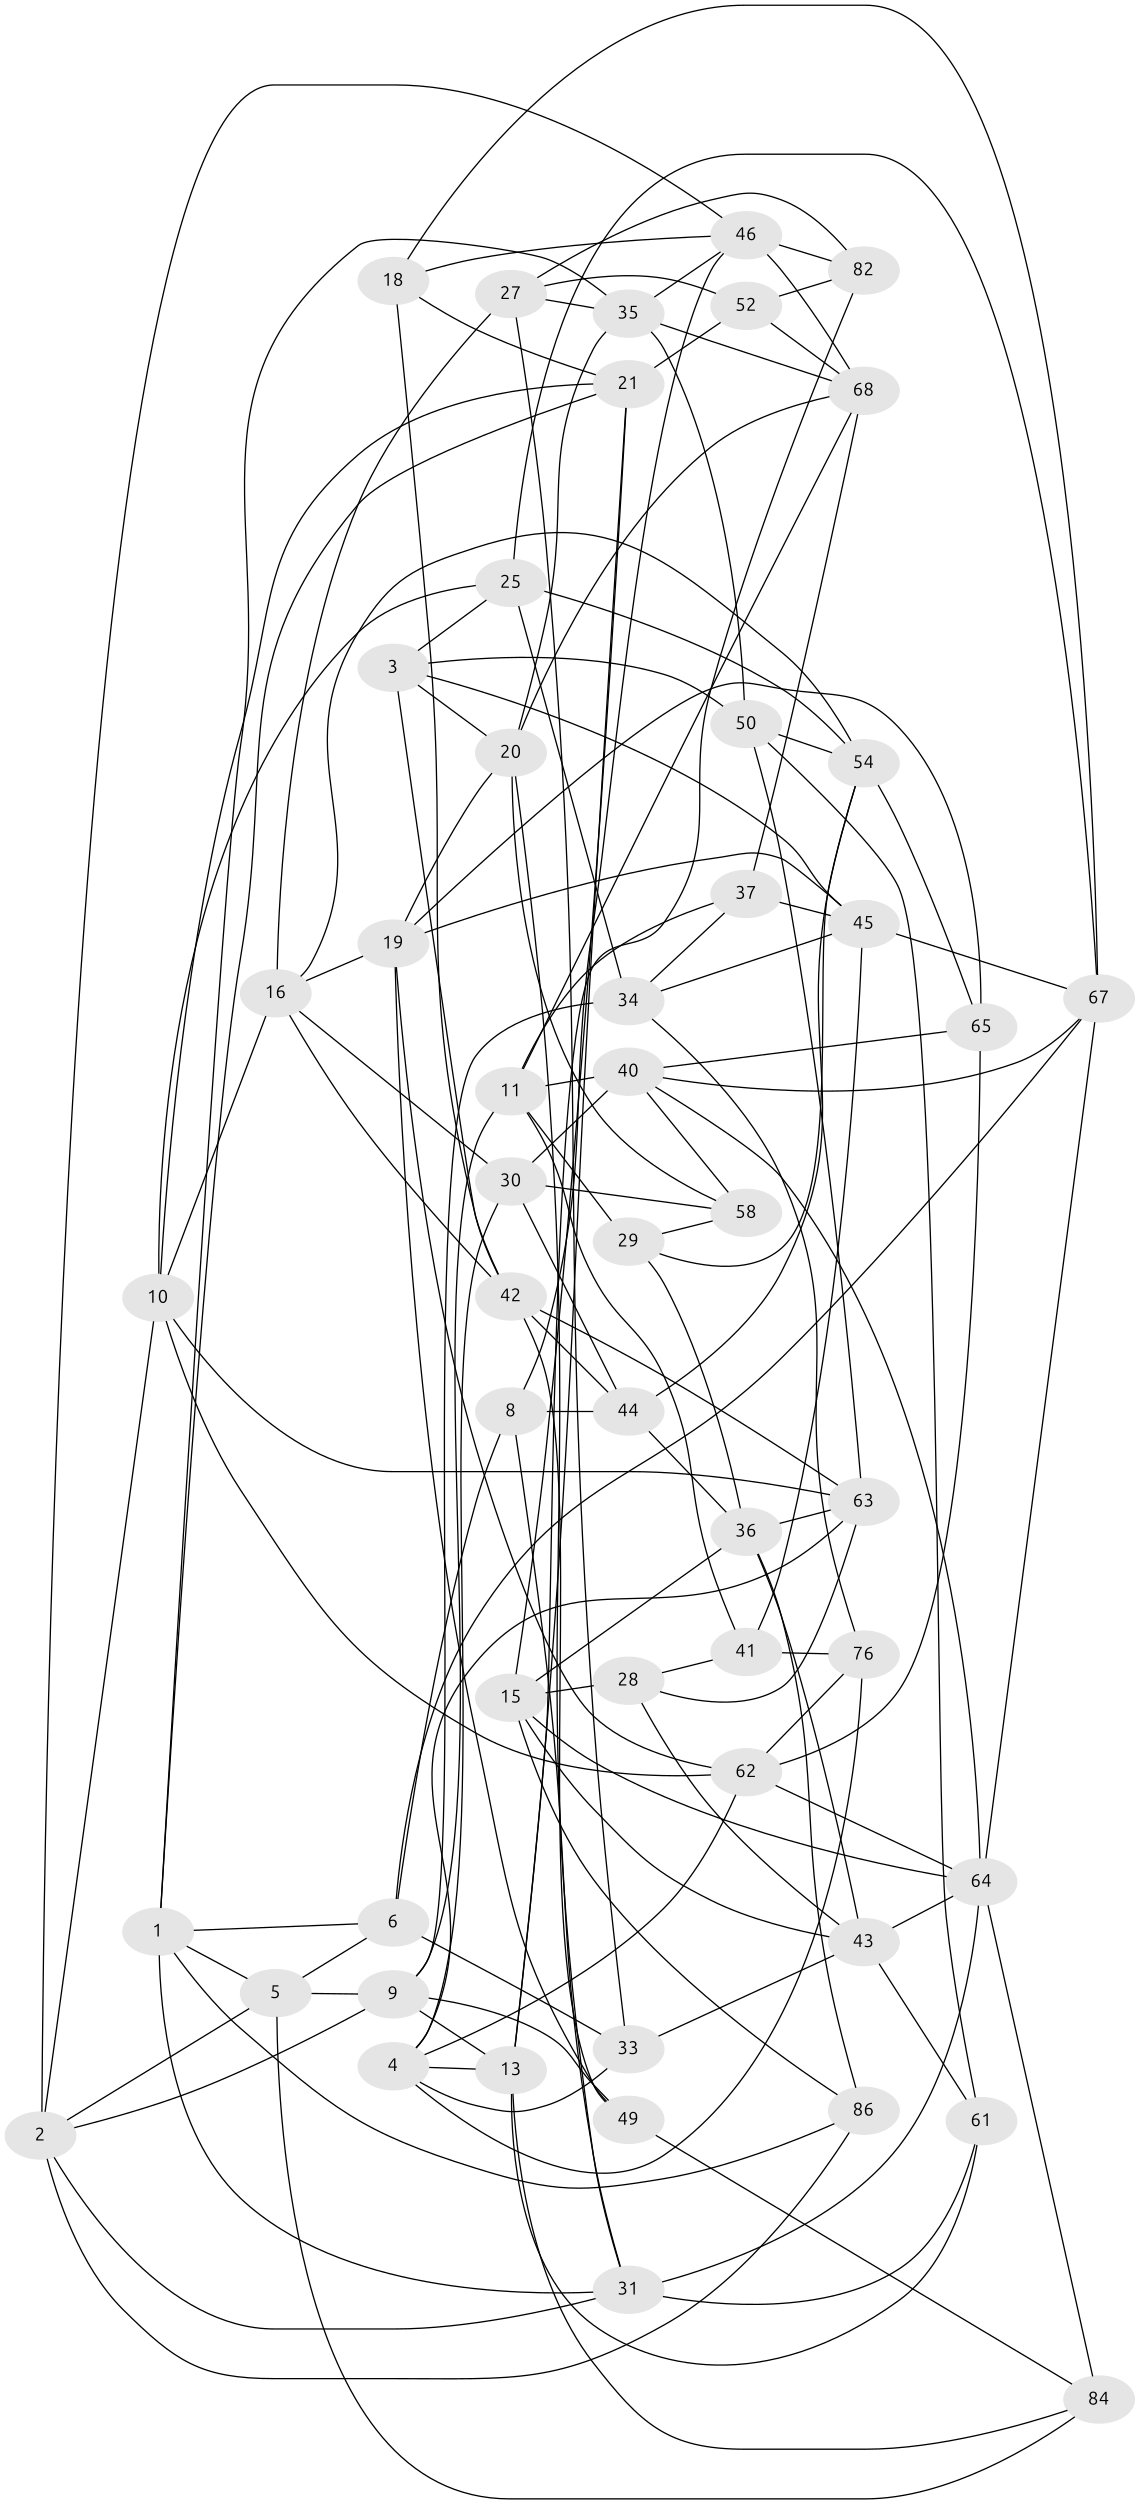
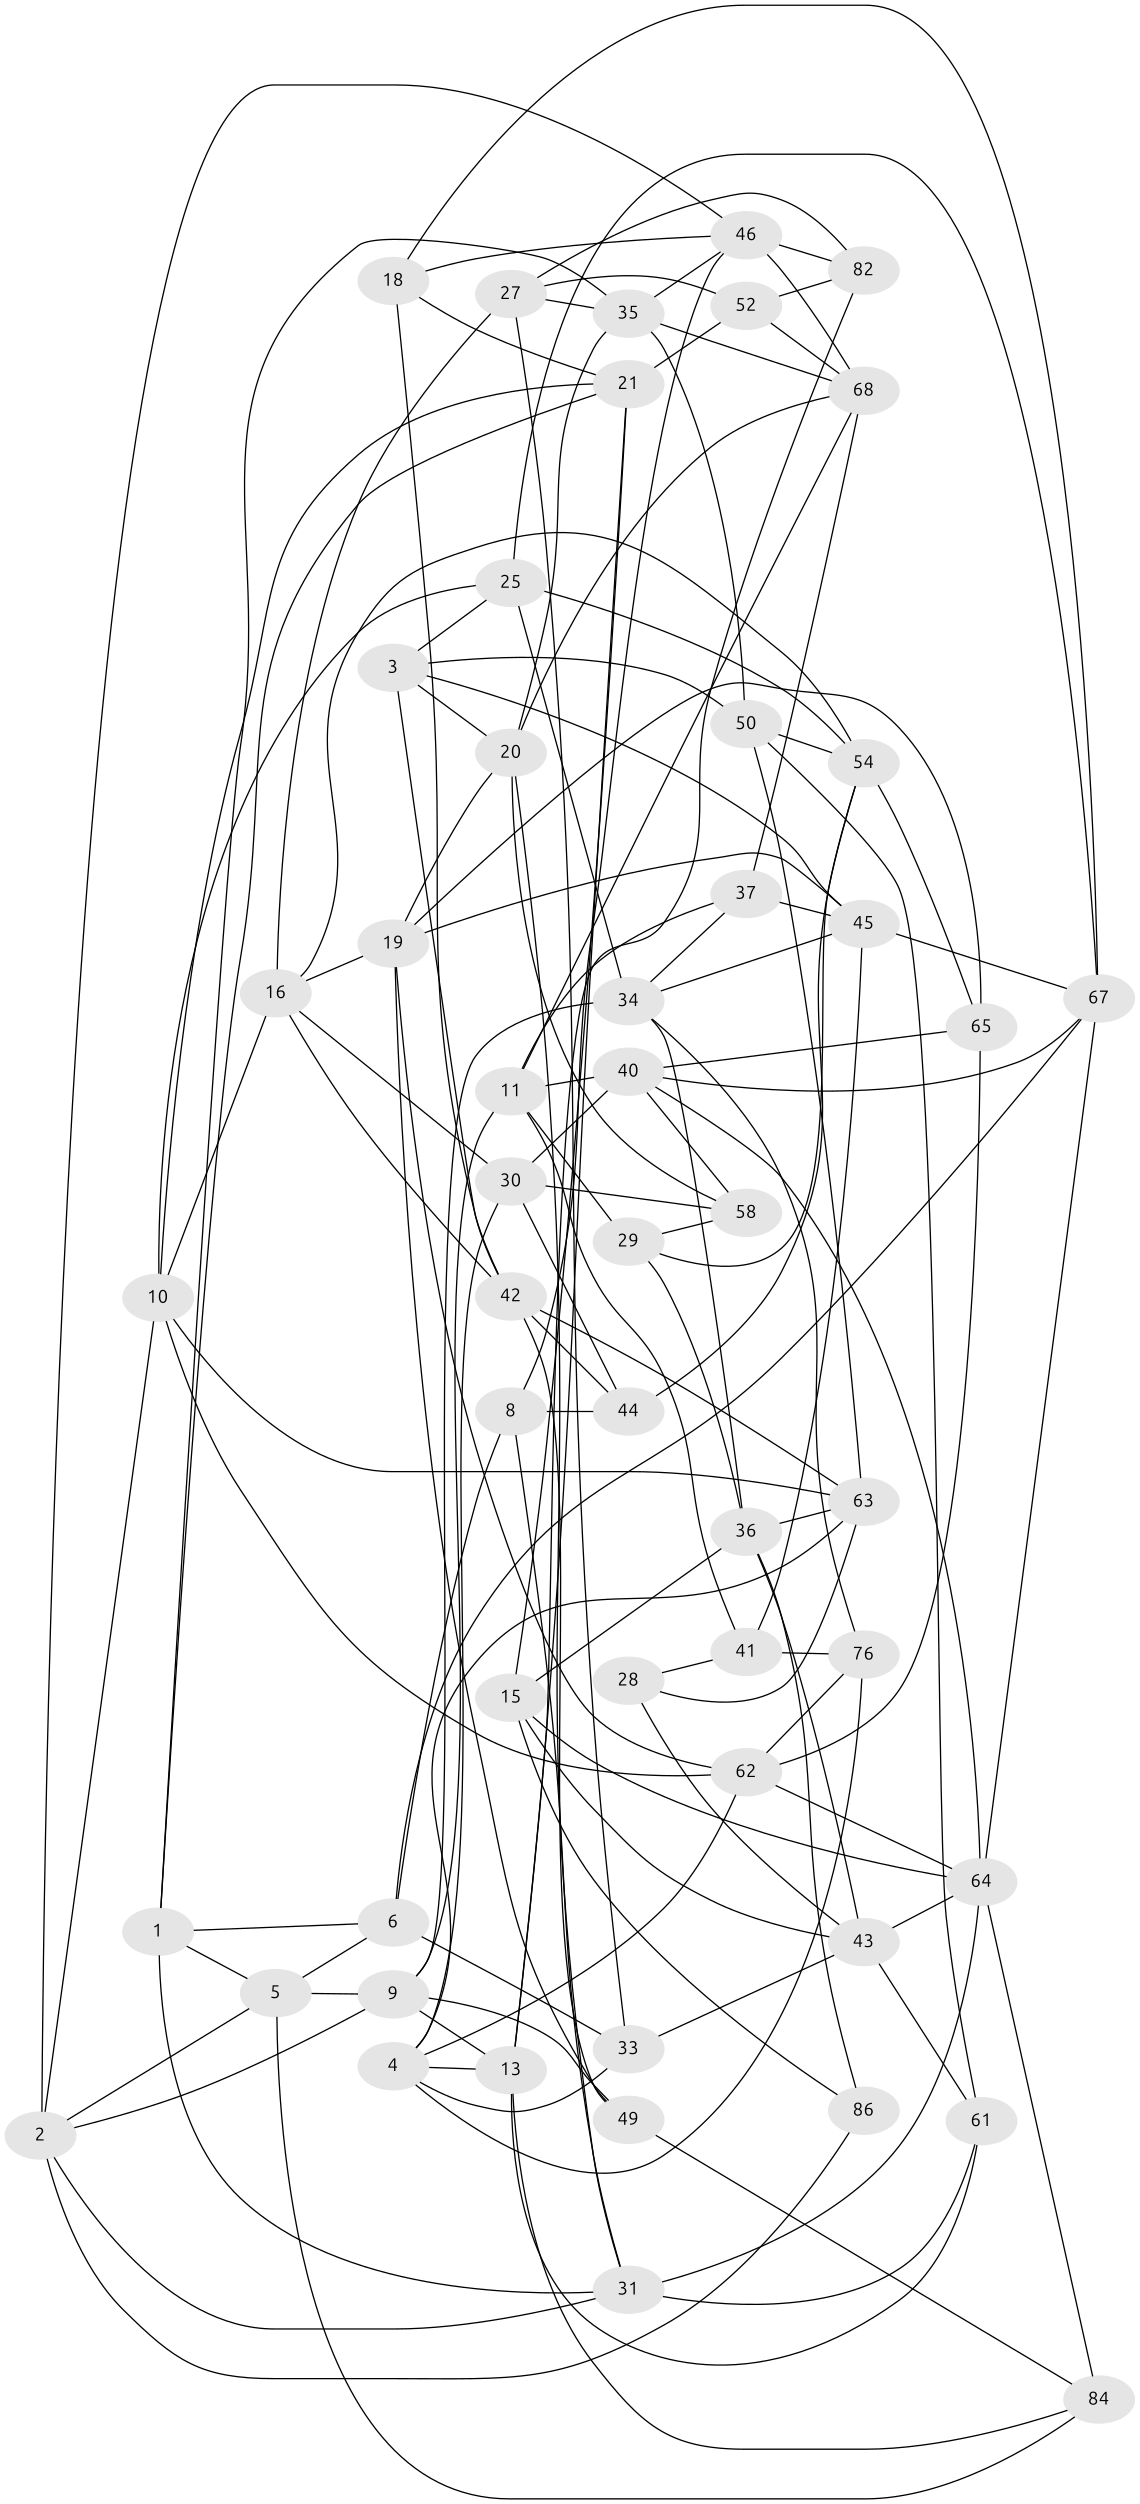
edge "44" -- "36": now "34" -- "36"
edge "28" -- "15": removed
edge "1" -- "86": removed
